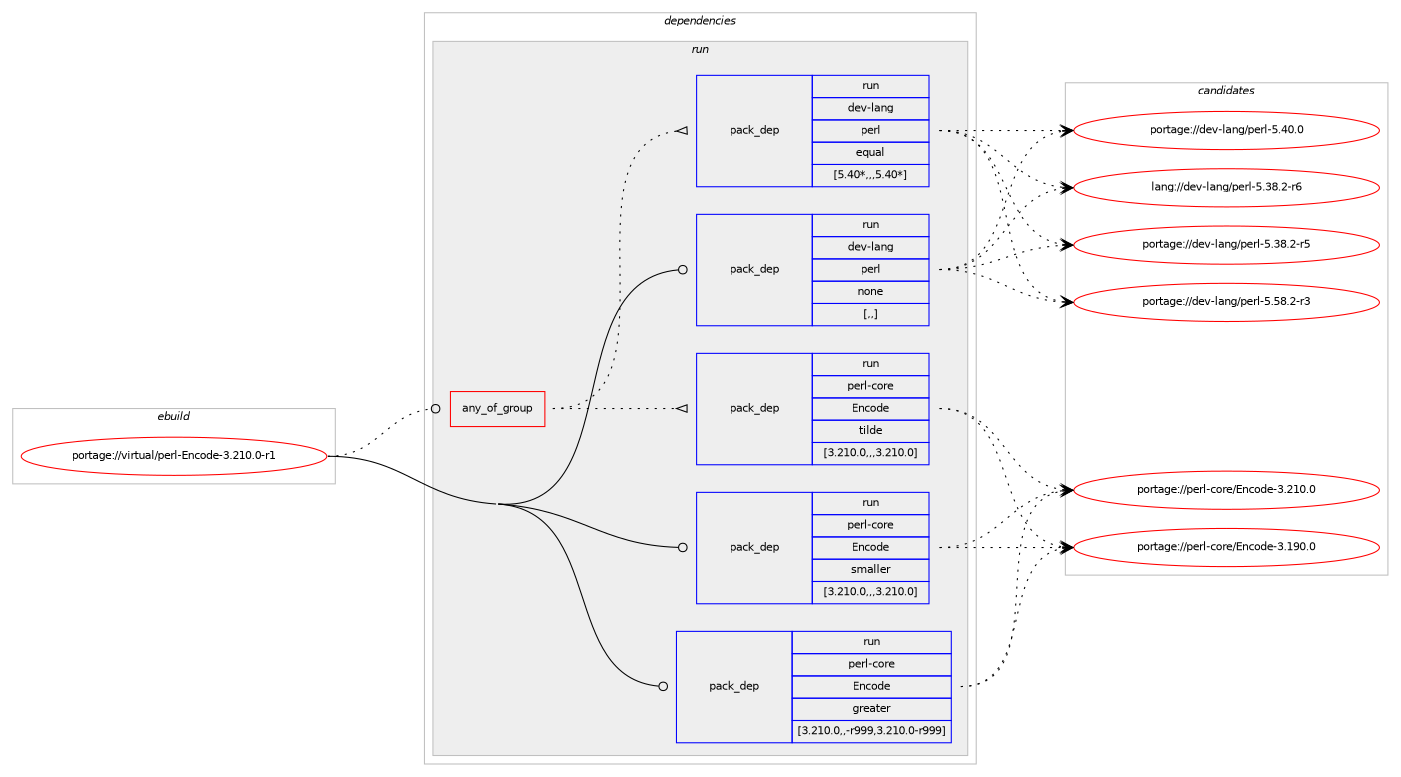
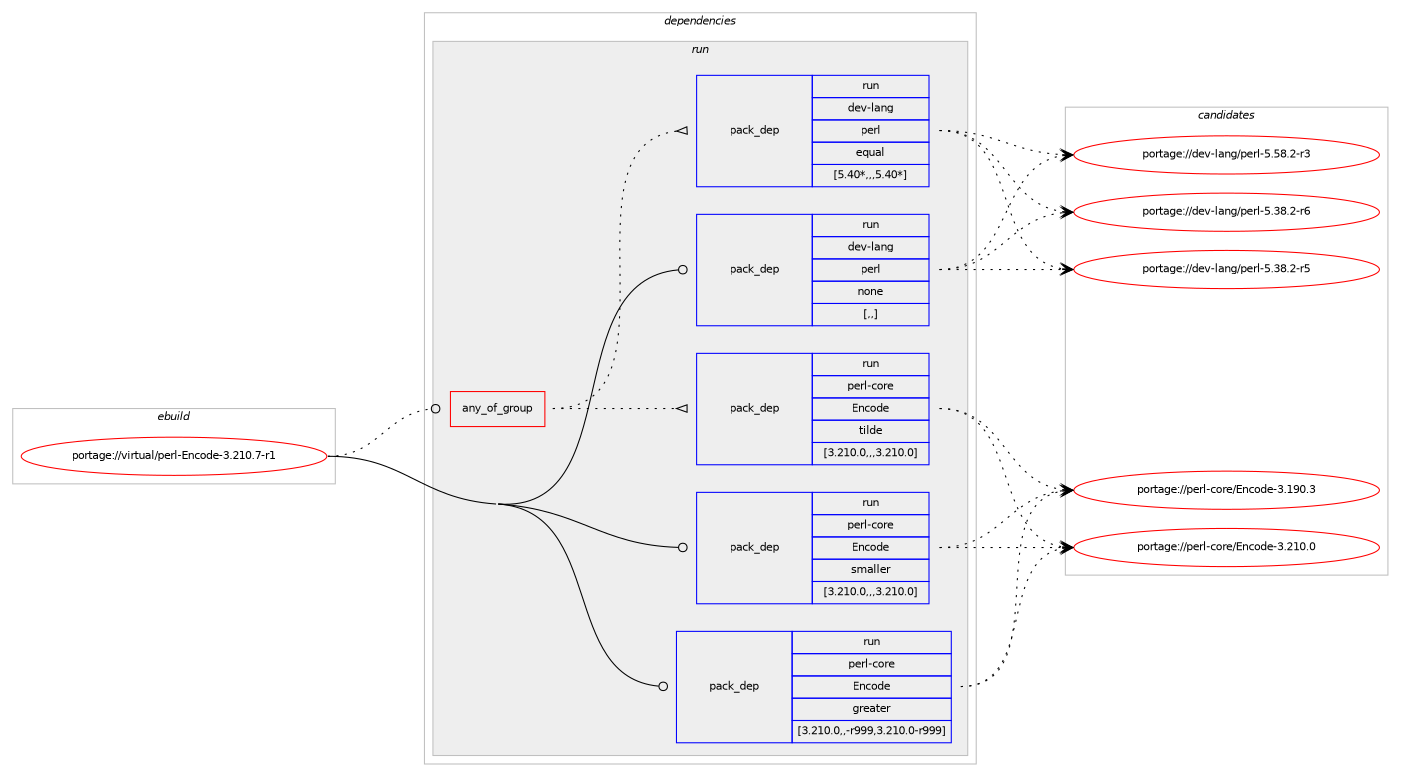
node "portage://dev-lang/perl-5.40.0": removed
node "lang://dev-lang/perl-5.38.2-r6": label "lang://dev-lang/perl-5.38.2-r6" -> "portage://dev-lang/perl-5.38.2-r6"
node "portage://virtual/perl-Encode-3.210.0-r1": label "portage://virtual/perl-Encode-3.210.0-r1" -> "portage://virtual/perl-Encode-3.210.7-r1"
node "portage://perl-core/Encode-3.190.0": label "portage://perl-core/Encode-3.190.0" -> "portage://perl-core/Encode-3.190.3"
